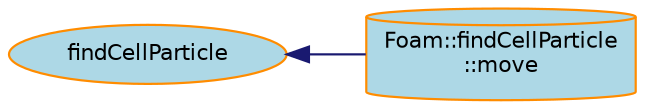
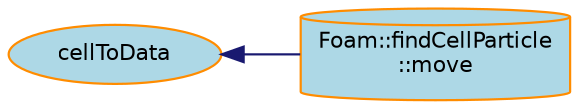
node "findCellParticle": label "findCellParticle" -> "cellToData"
